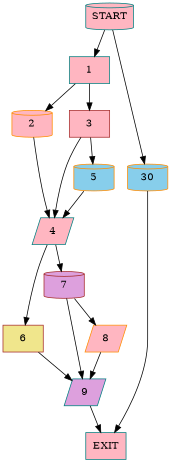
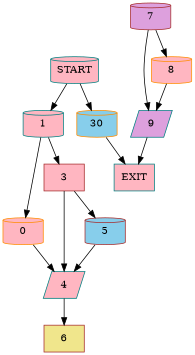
node "1": shape box -> cylinder
node "2": label "2" -> "0"
node "5": color darkorange -> brown
edge "4" -> "7": removed
node "8": shape parallelogram -> cylinder
edge "6" -> "9": removed
